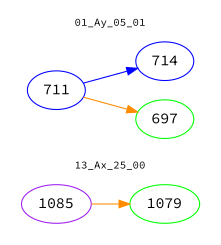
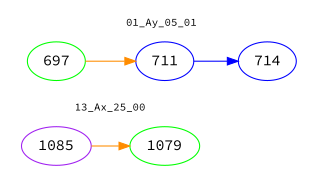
edge "711" -> "697": reversed
